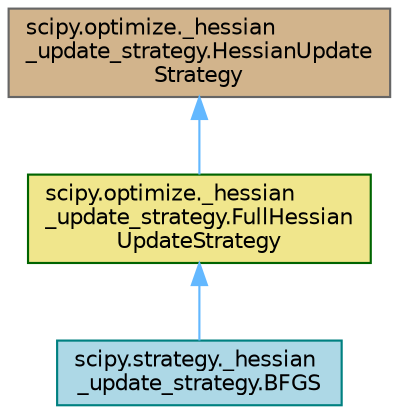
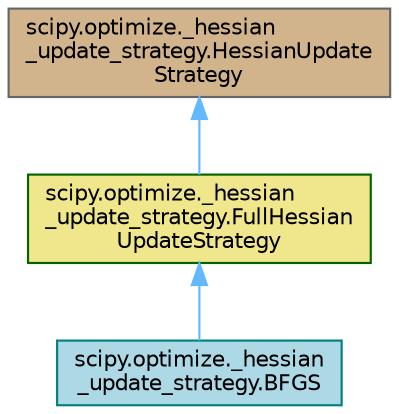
node "scipy.strategy._hessian _update_strategy.BFGS": label "scipy.strategy._hessian _update_strategy.BFGS" -> "scipy.optimize._hessian _update_strategy.BFGS"
